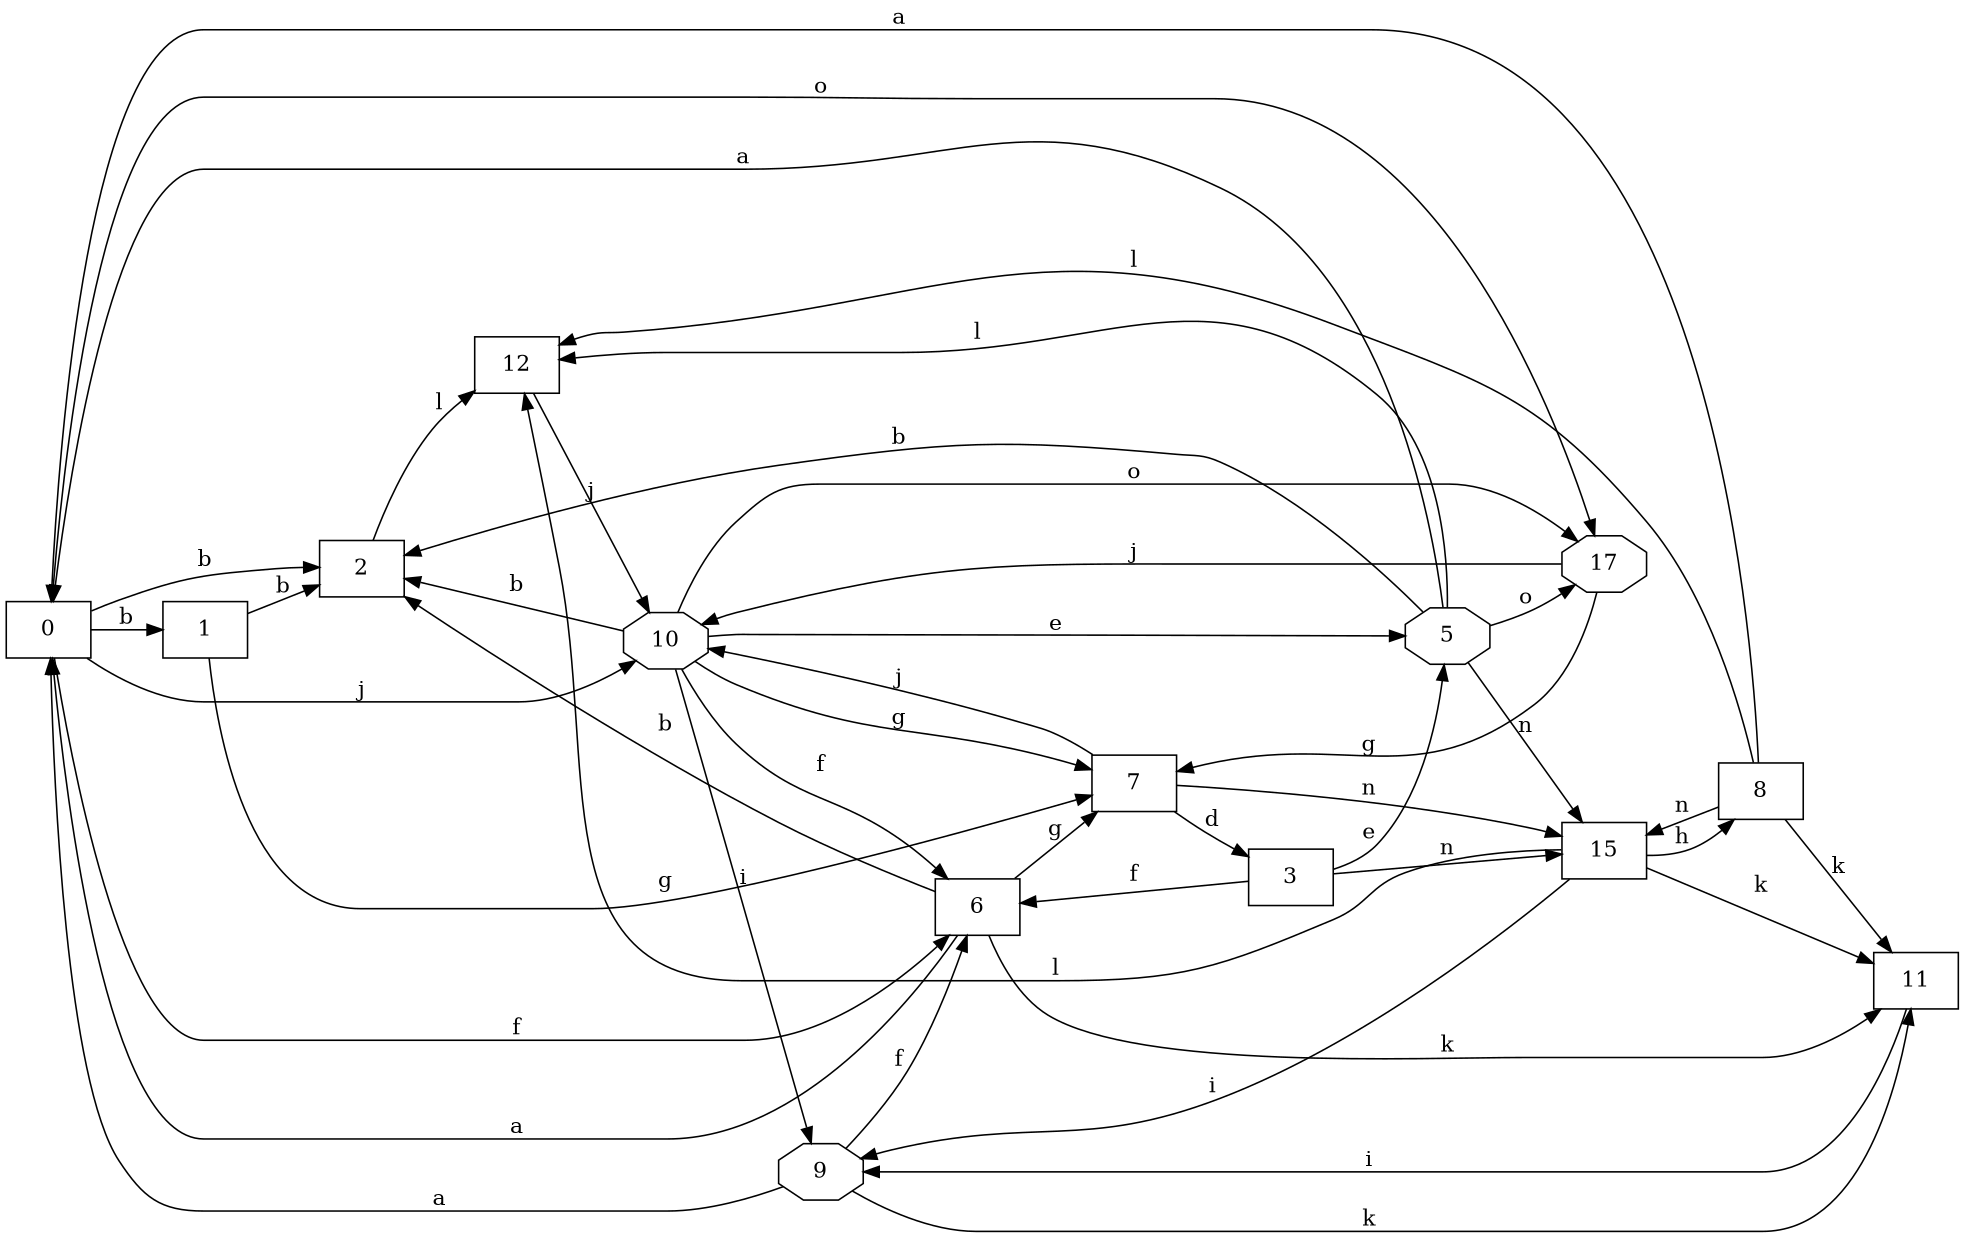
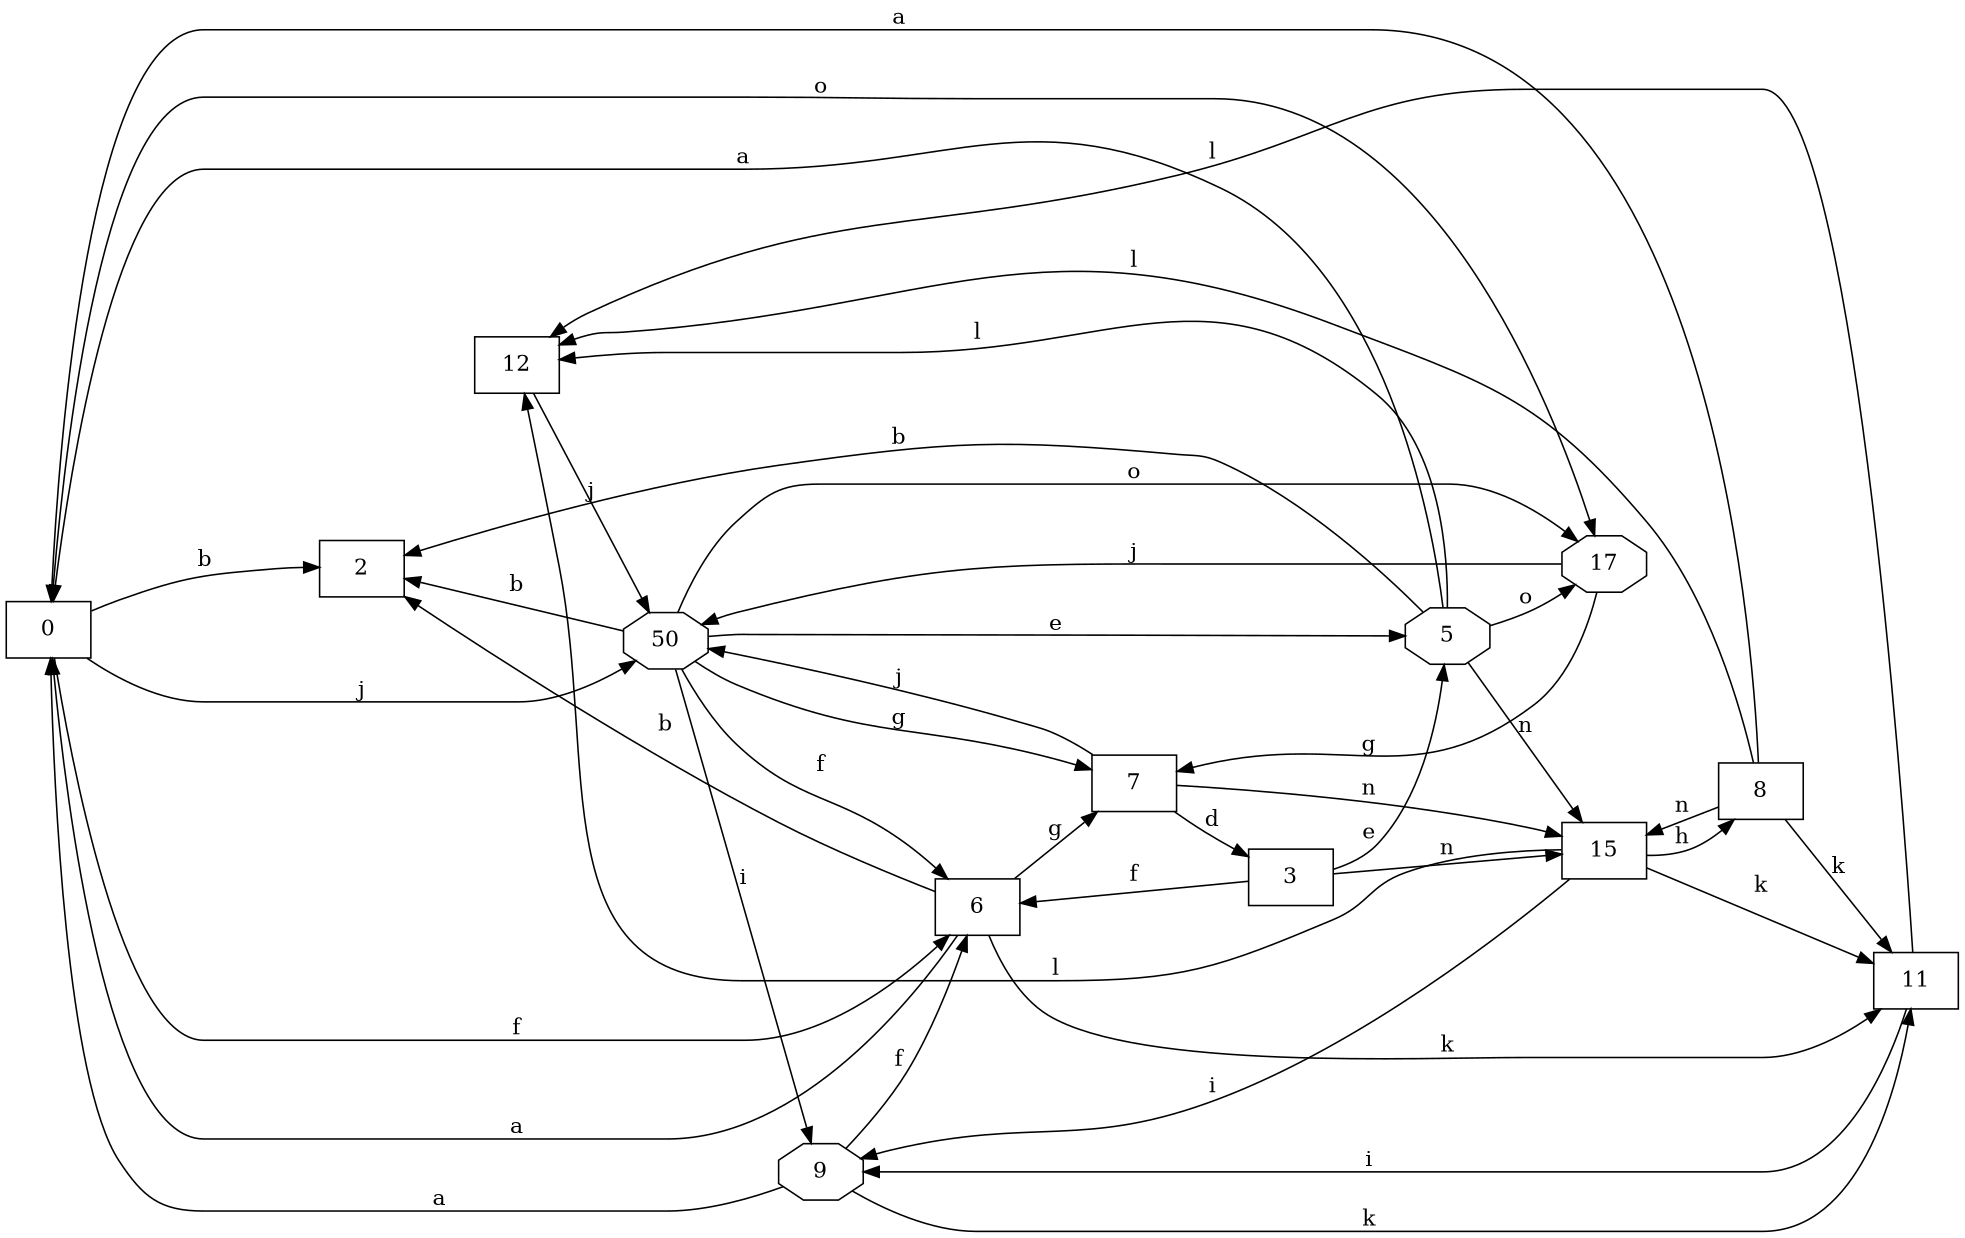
edge "2" -> "12": now "11" -> "12"
node "1": removed
node "10": label "10" -> "50"
